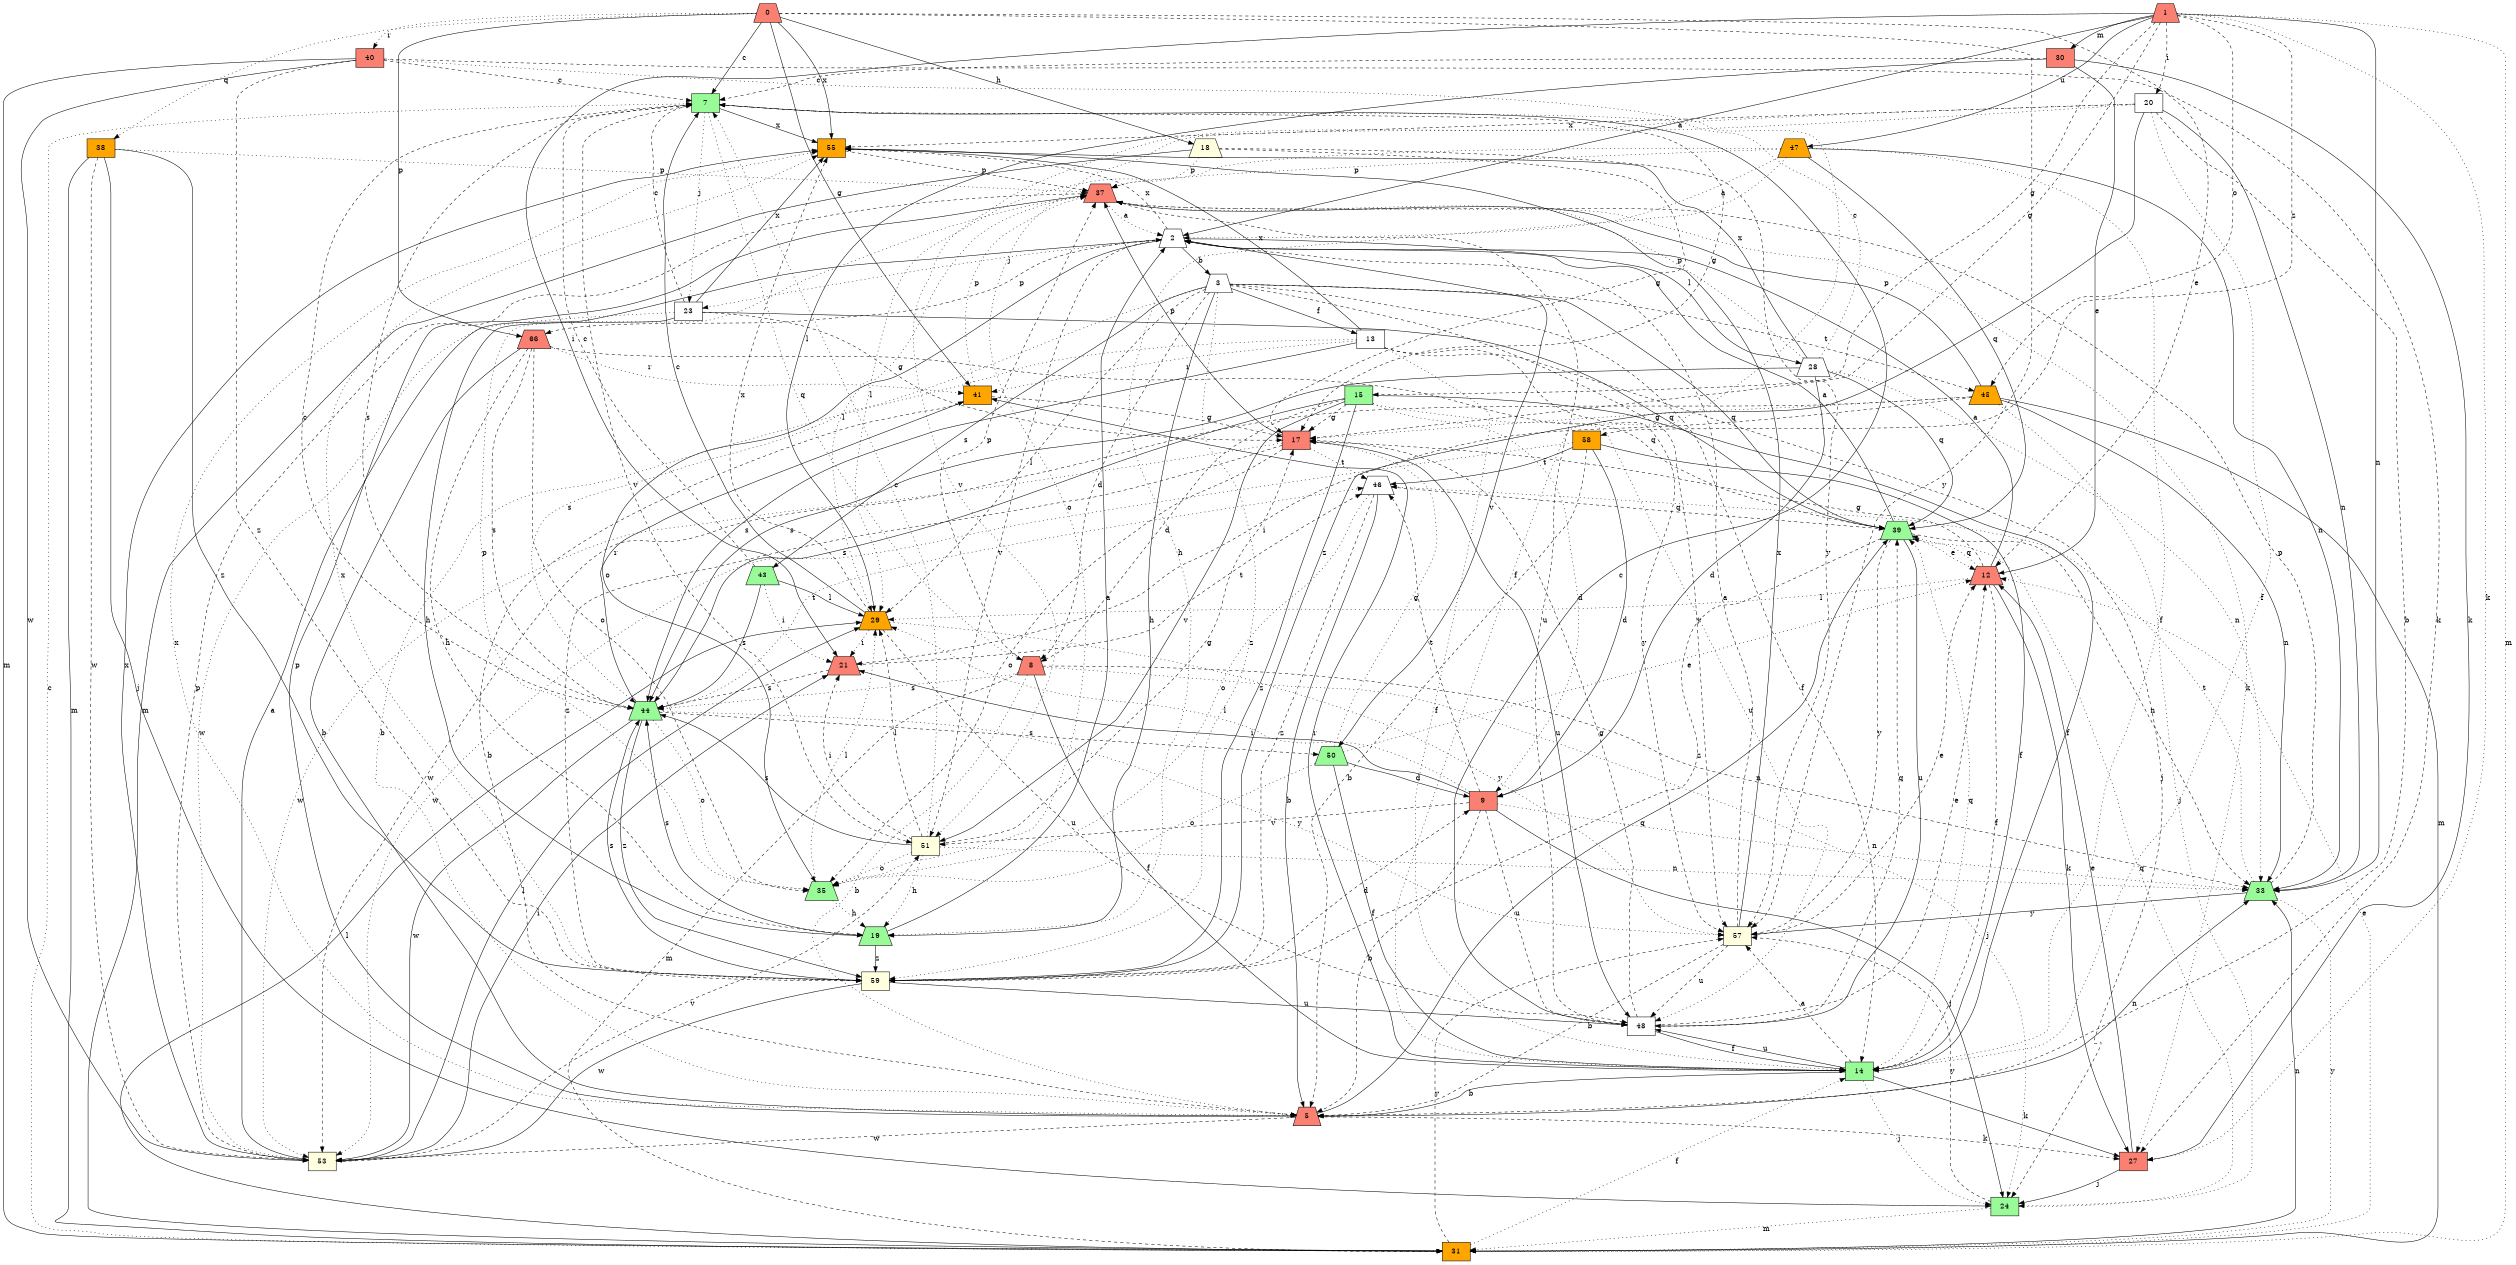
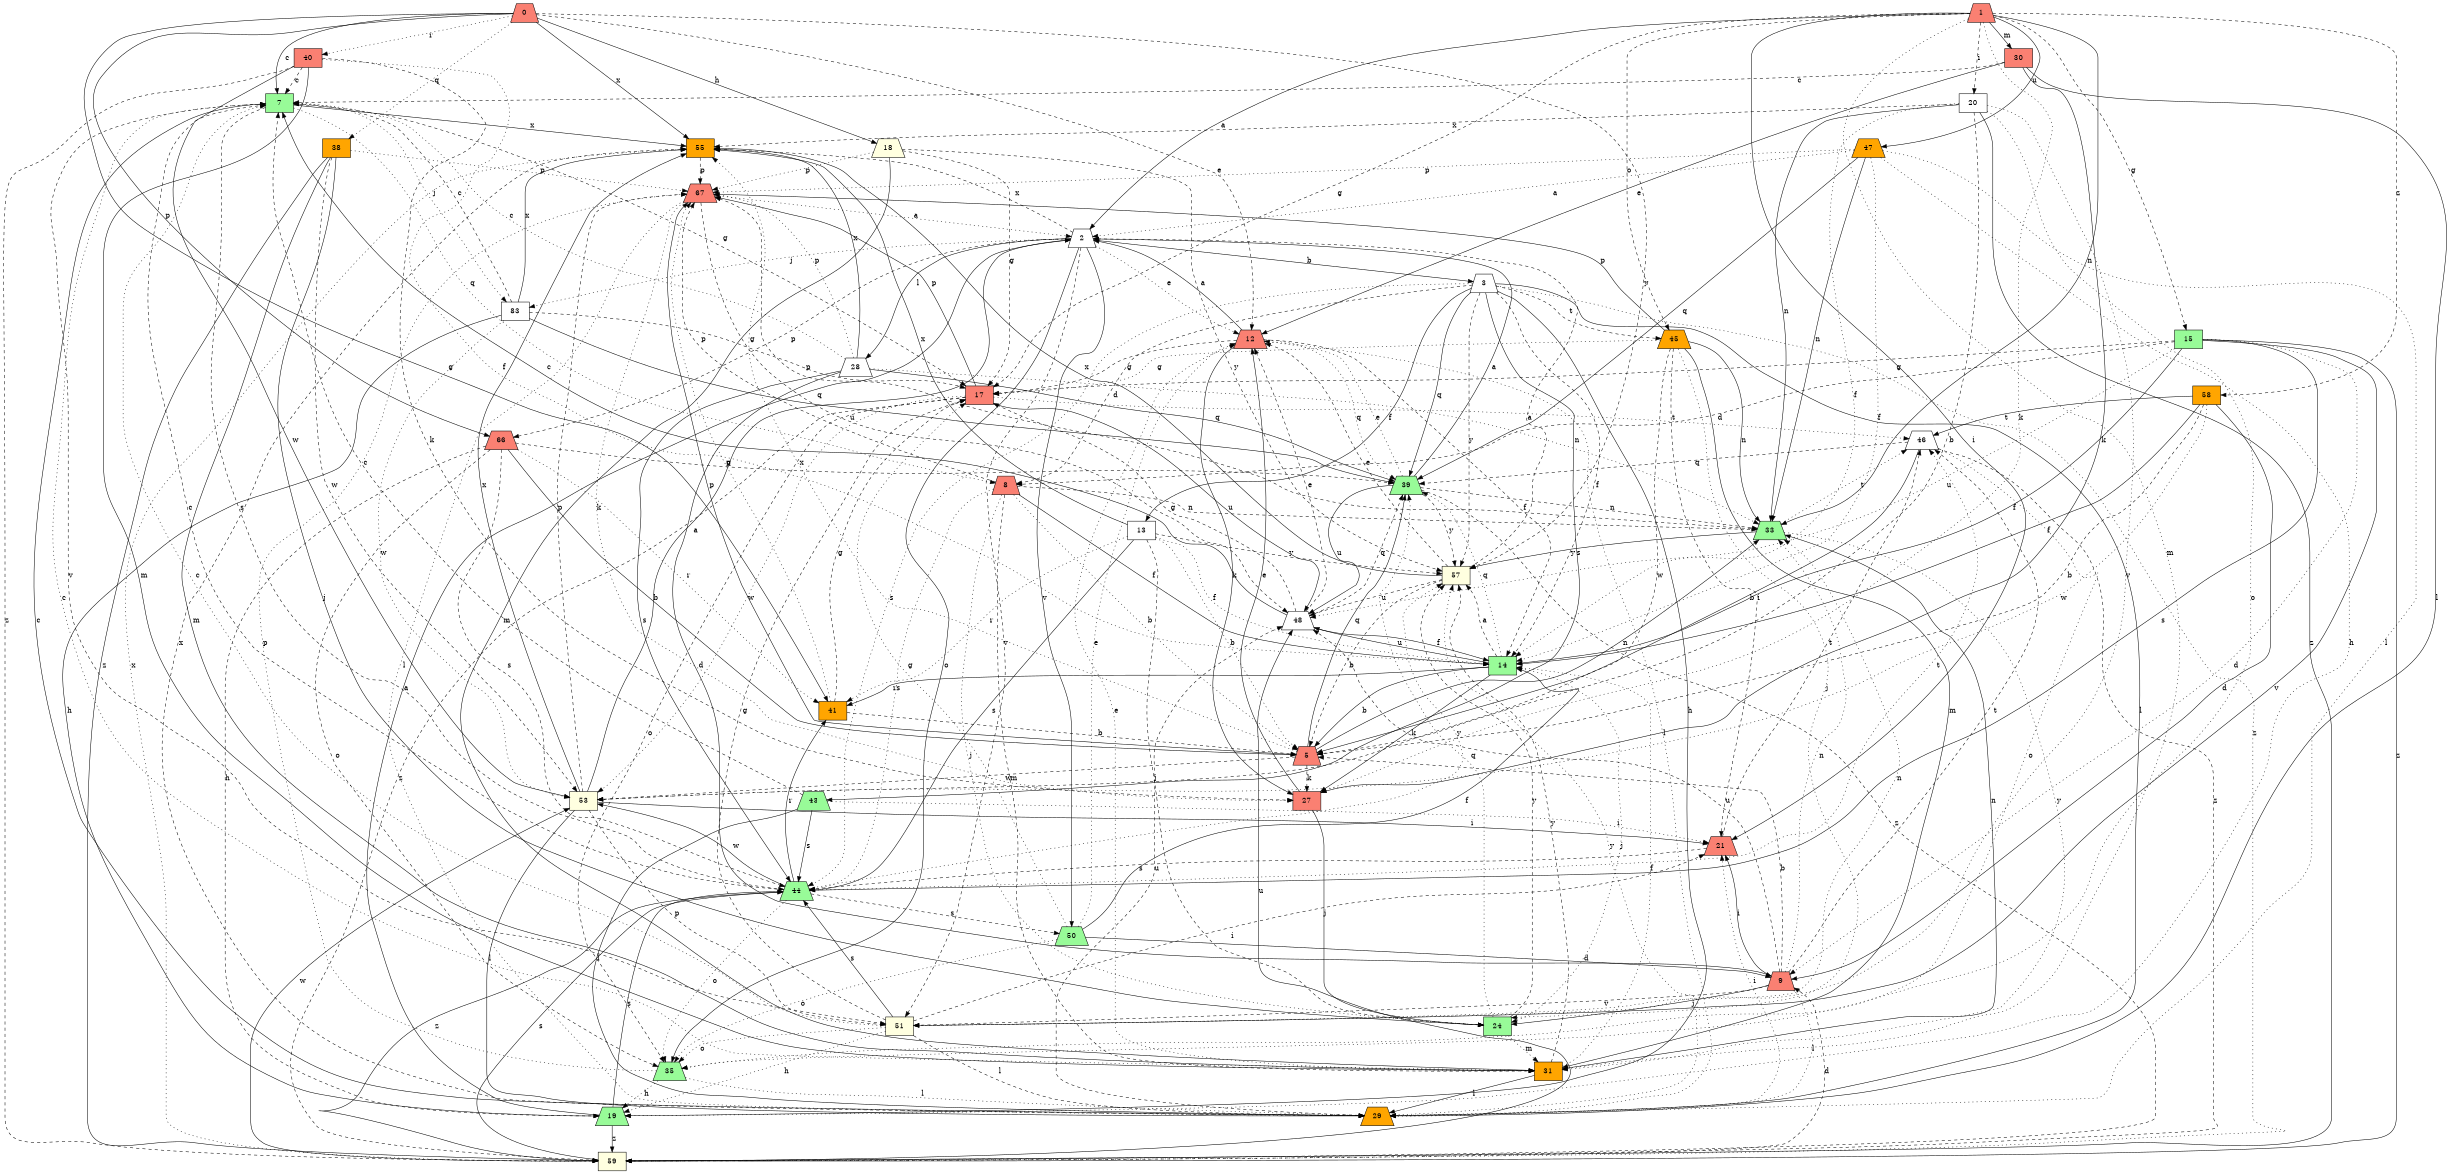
node "37": label "37" -> "67"
edge "2" -> "12": added, label "e"
node "23": label "23" -> "83"
edge "3" -> "29": style dashed -> solid
node "9": shape box -> trapezium
edge "53" -> "51": label "v" -> "p"
node "48": shape box -> trapezium
